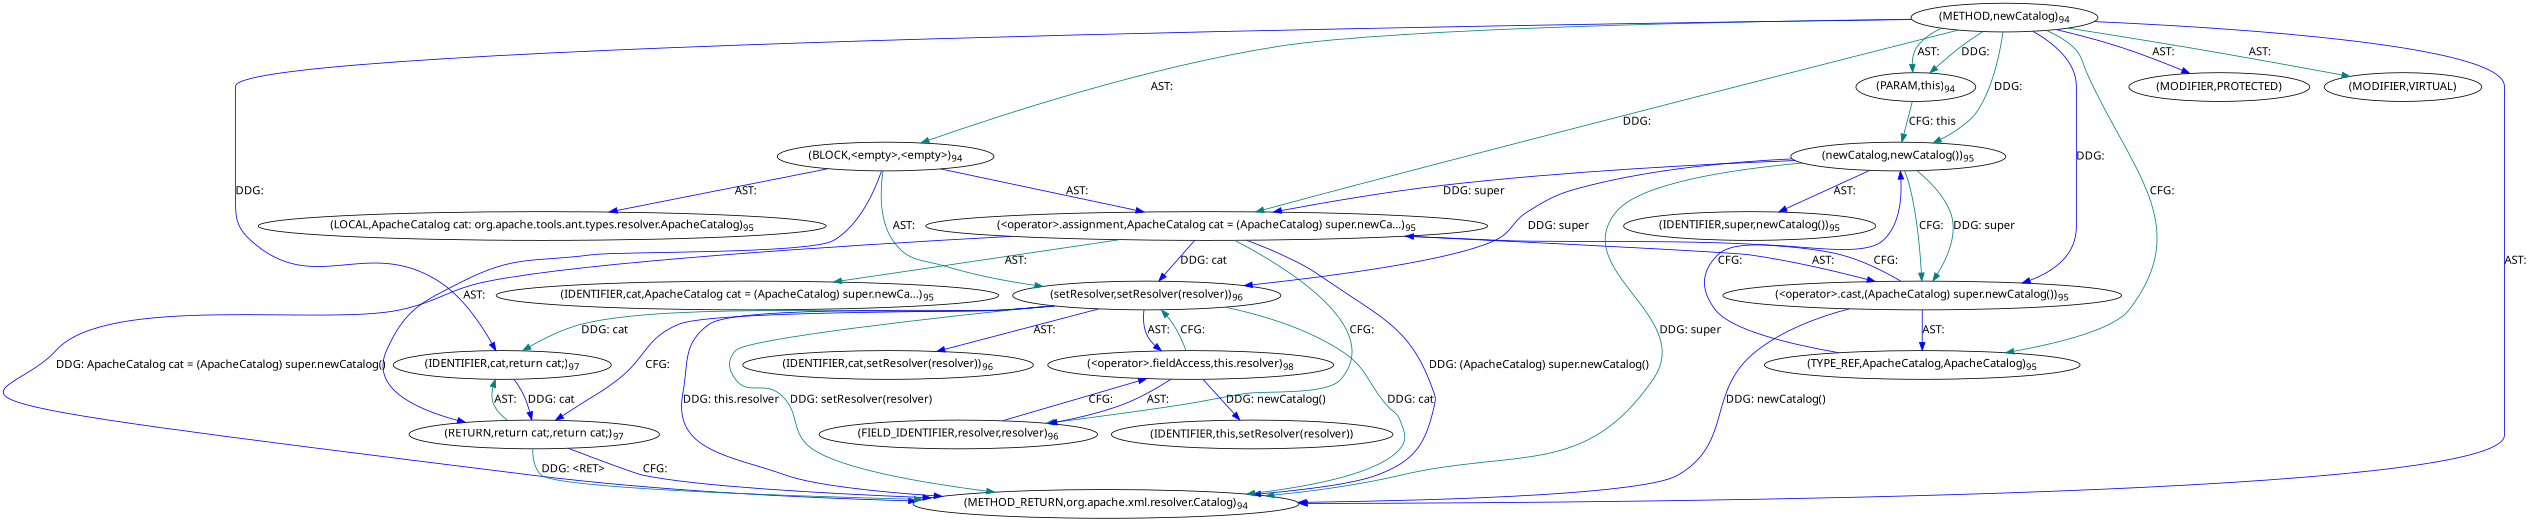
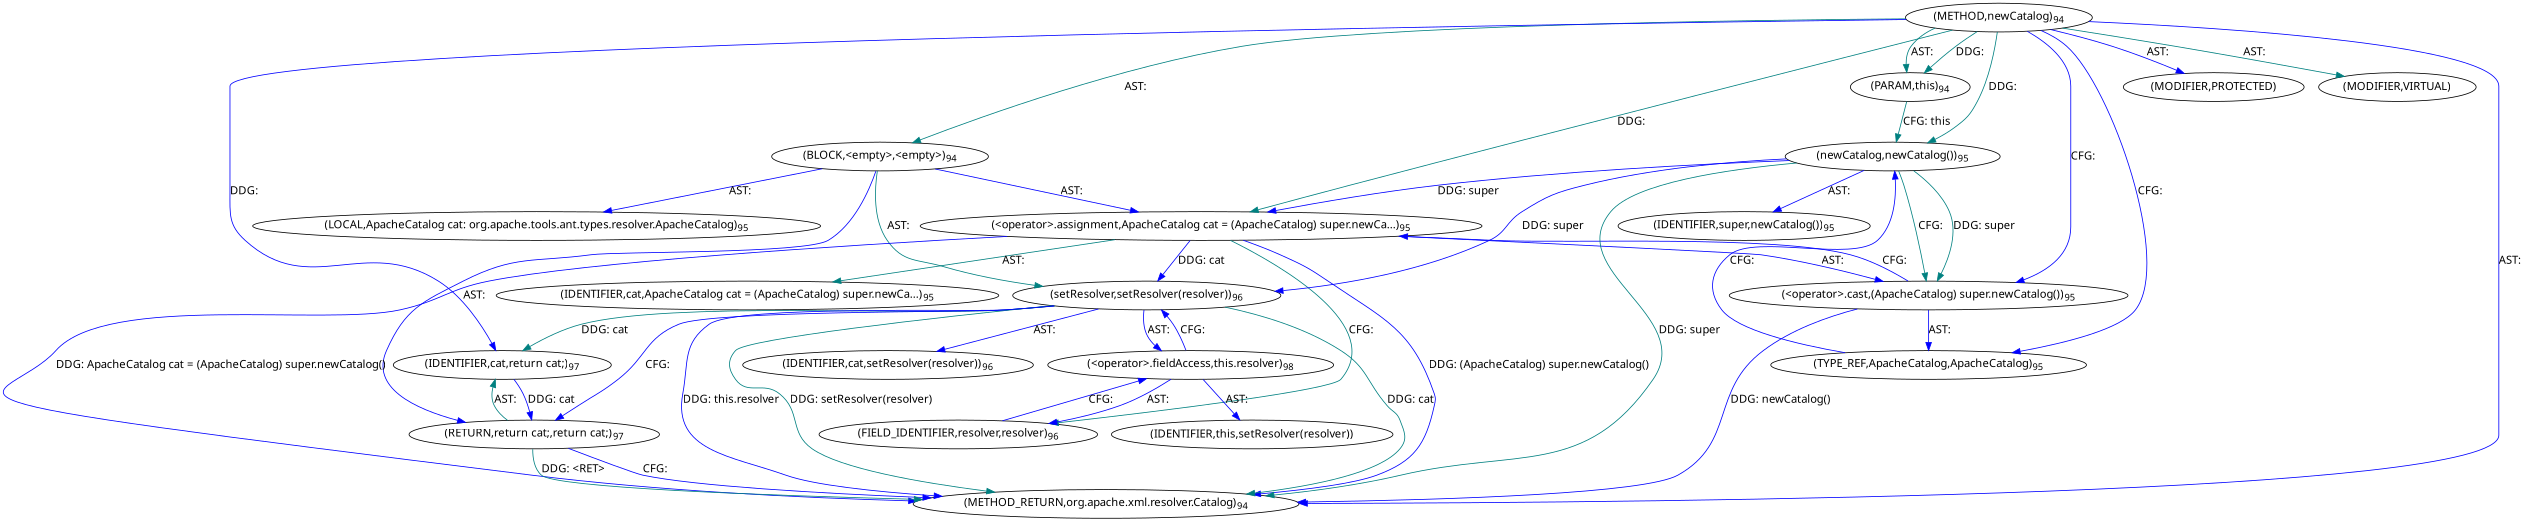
edge "(METHOD,newCatalog)" -> "(<operator>.cast,(ApacheCatalog) super.newCatalog())": label "DDG: " -> "CFG: "
edge "(METHOD,newCatalog)" -> "(TYPE_REF,ApacheCatalog,ApacheCatalog)": color teal -> blue
edge "(<operator>.fieldAccess,this.resolver)" -> "(setResolver,setResolver(resolver))": color teal -> blue
edge "(<operator>.fieldAccess,this.resolver)" -> "(IDENTIFIER,this,setResolver(resolver))": label "DDG: newCatalog()" -> "AST: "
